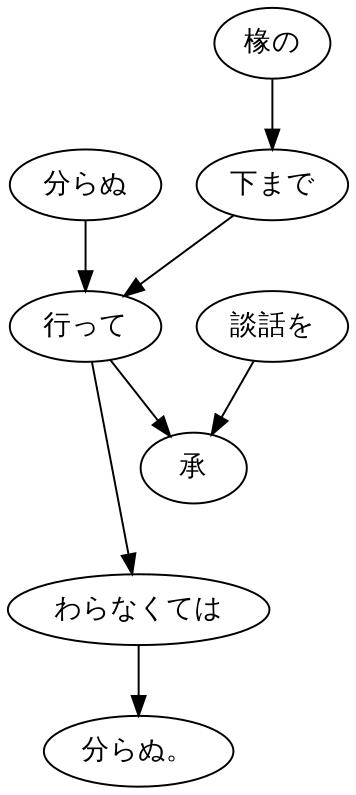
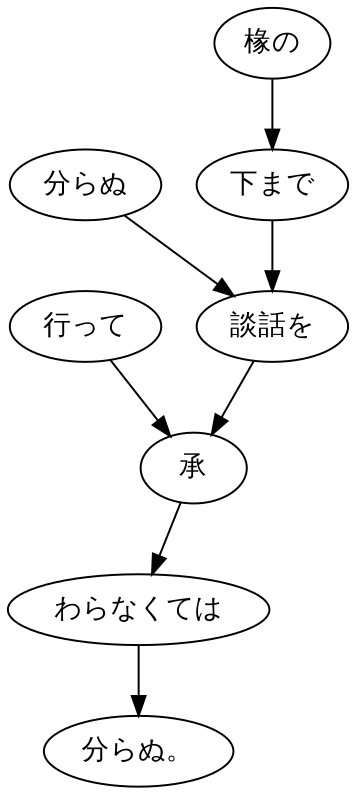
edge "分らぬ" -> "行って": now "分らぬ" -> "談話を"
edge "下まで" -> "行って": now "下まで" -> "談話を"
edge "行って" -> "わらなくては": now "承" -> "わらなくては"
